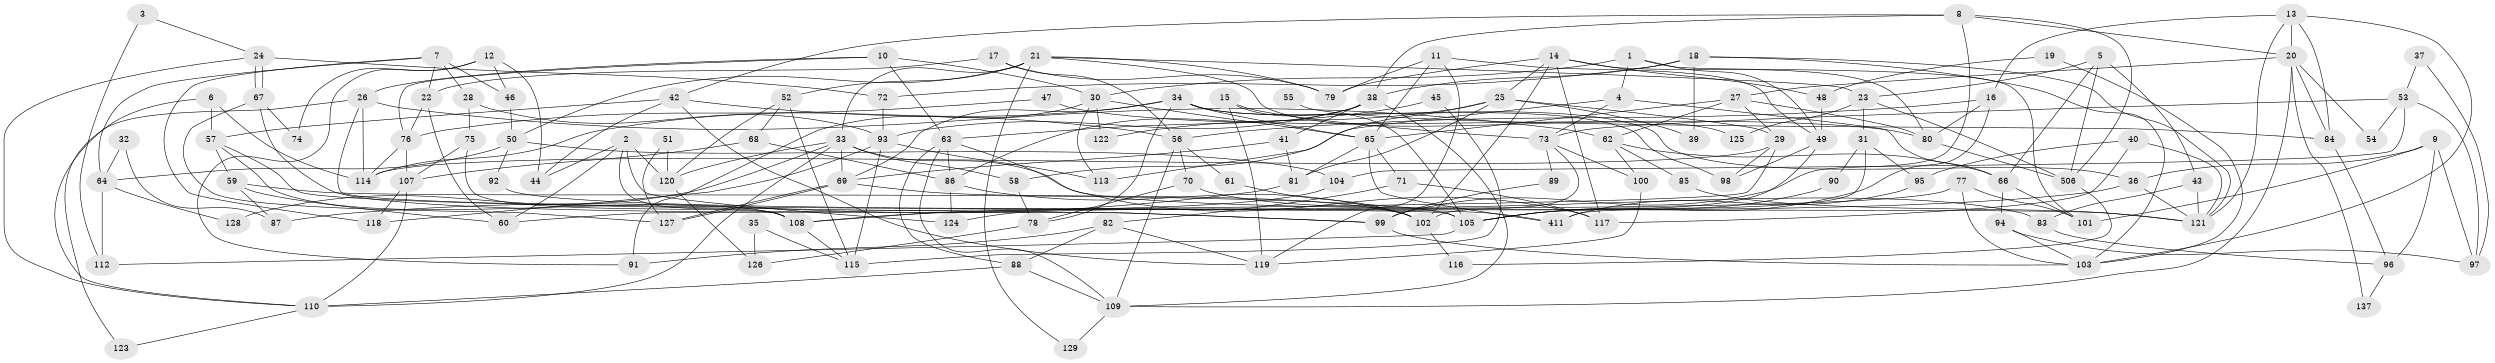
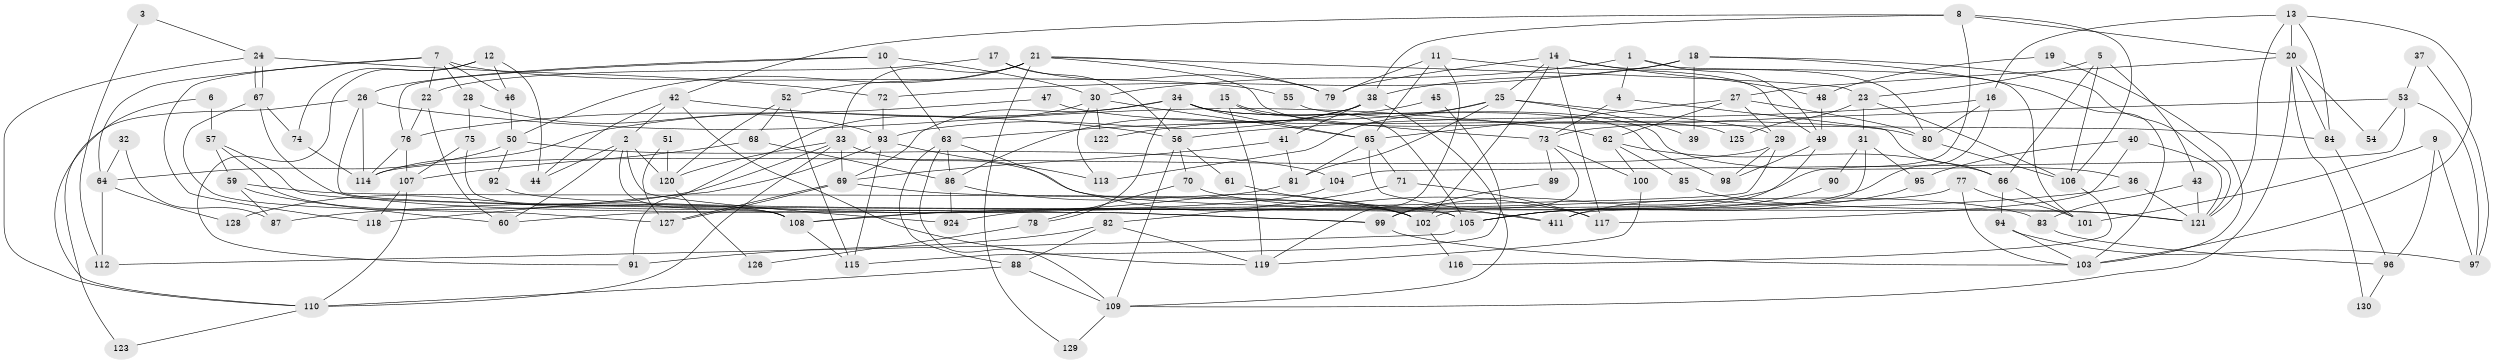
edge "7" -- "55": added
edge "42" -- "57": now "42" -- "2"
edge "6" -- "114": now "74" -- "114"
edge "9" -- "36": removed
node "58": removed
node "506": label "506" -> "106"
node "35": removed
node "124": label "124" -> "924"
node "137": label "137" -> "130"
